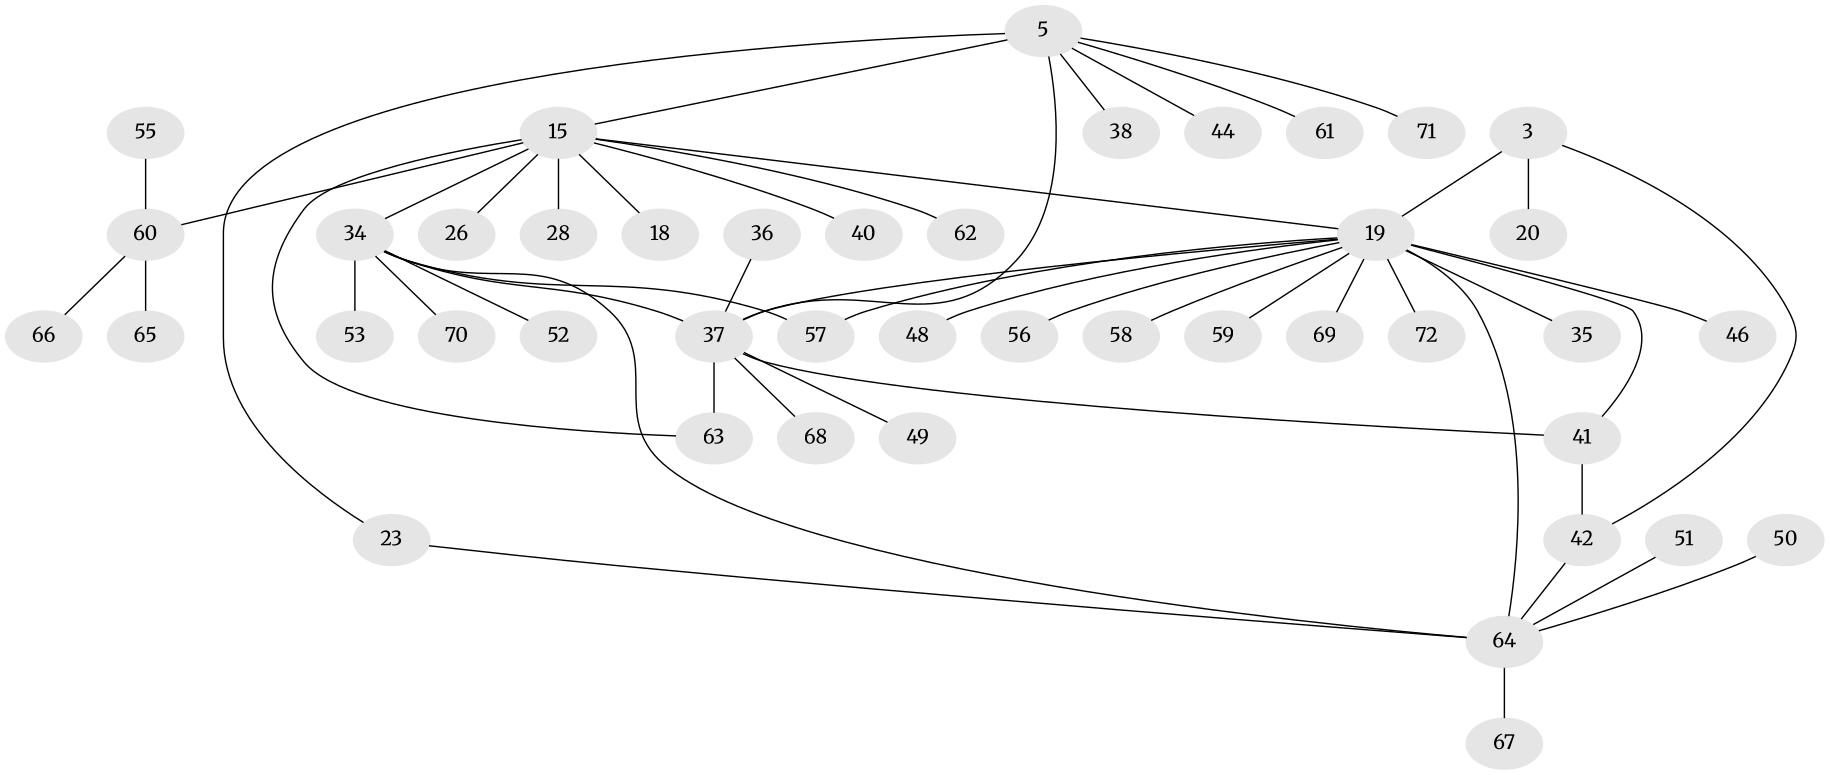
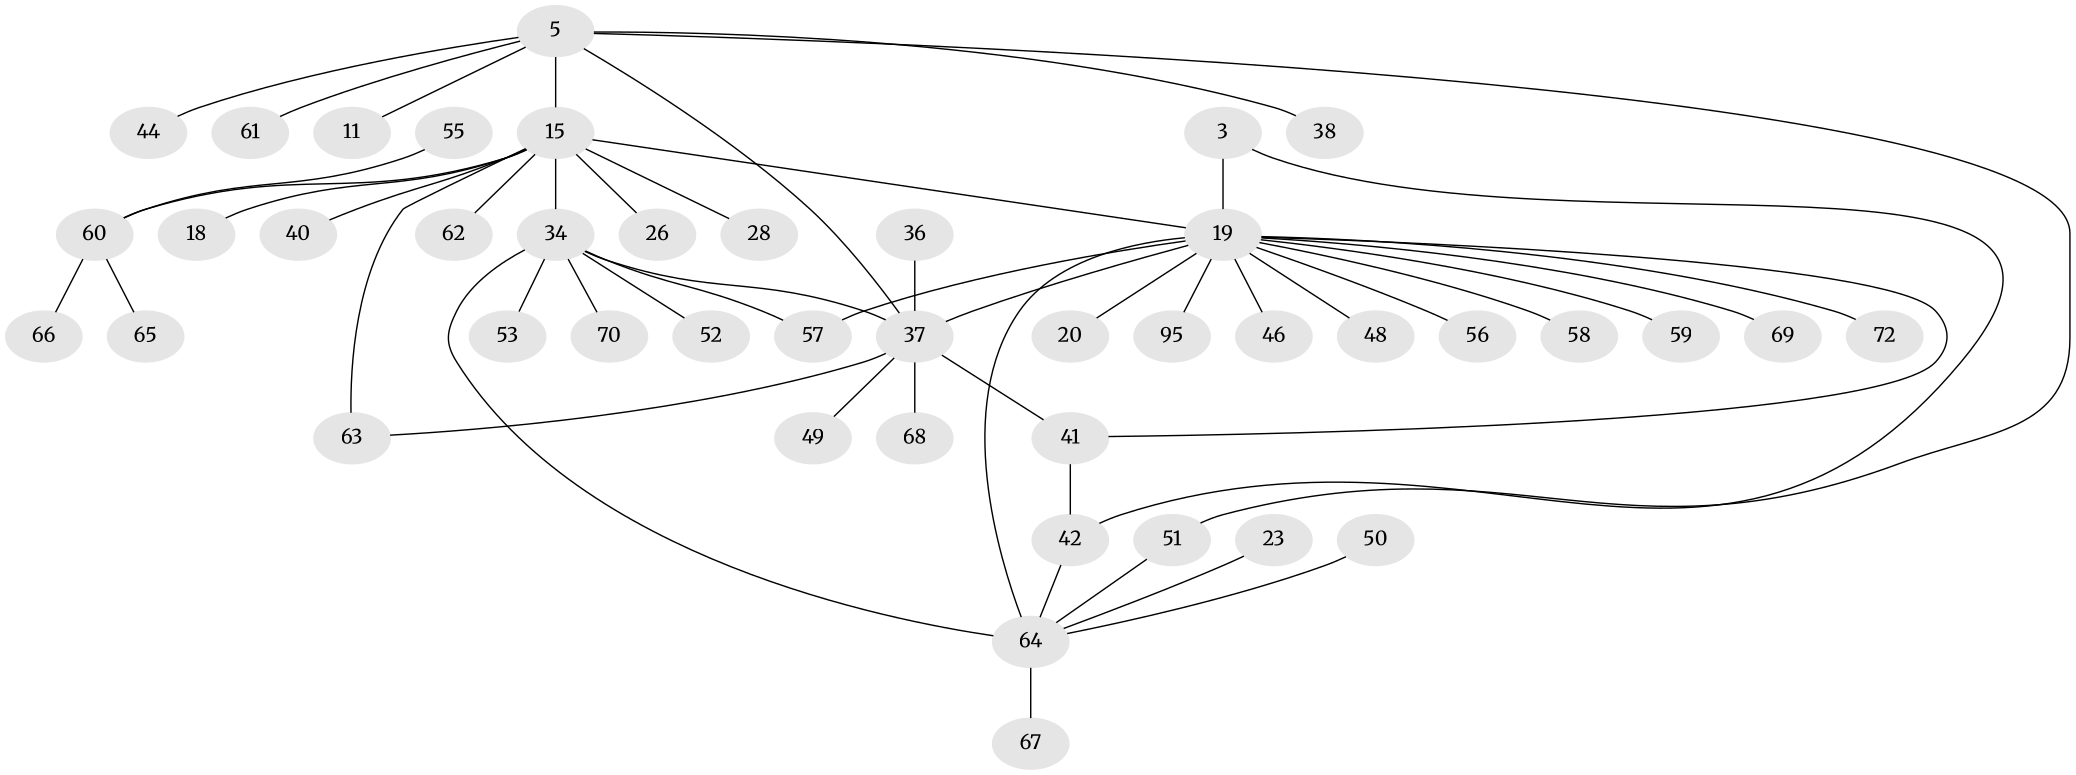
edge "5" -- "23": now "5" -- "51"
node "71": label "71" -> "11"
edge "3" -- "20": now "19" -- "20"
node "35": label "35" -> "95"
